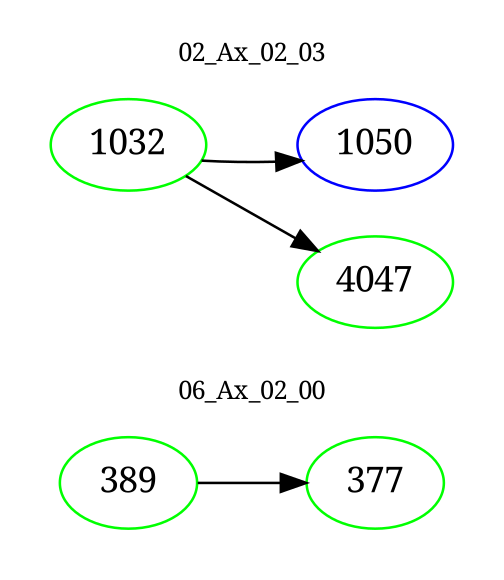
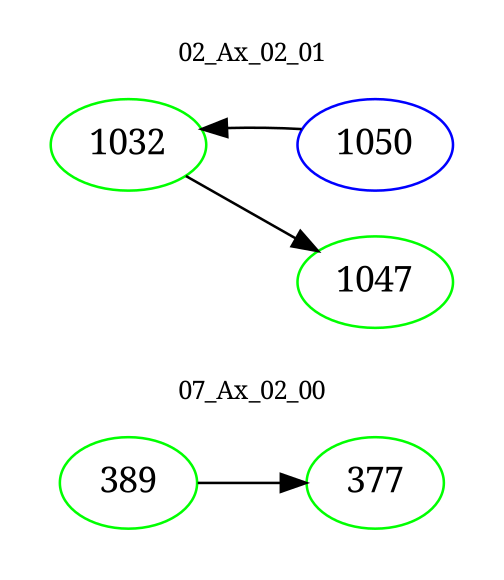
cluster "02_Ax_02_03": label "02_Ax_02_03" -> "02_Ax_02_01"
edge "1032" -> "1050": reversed
node "4047": label "4047" -> "1047"
cluster "06_Ax_02_00": label "06_Ax_02_00" -> "07_Ax_02_00"
